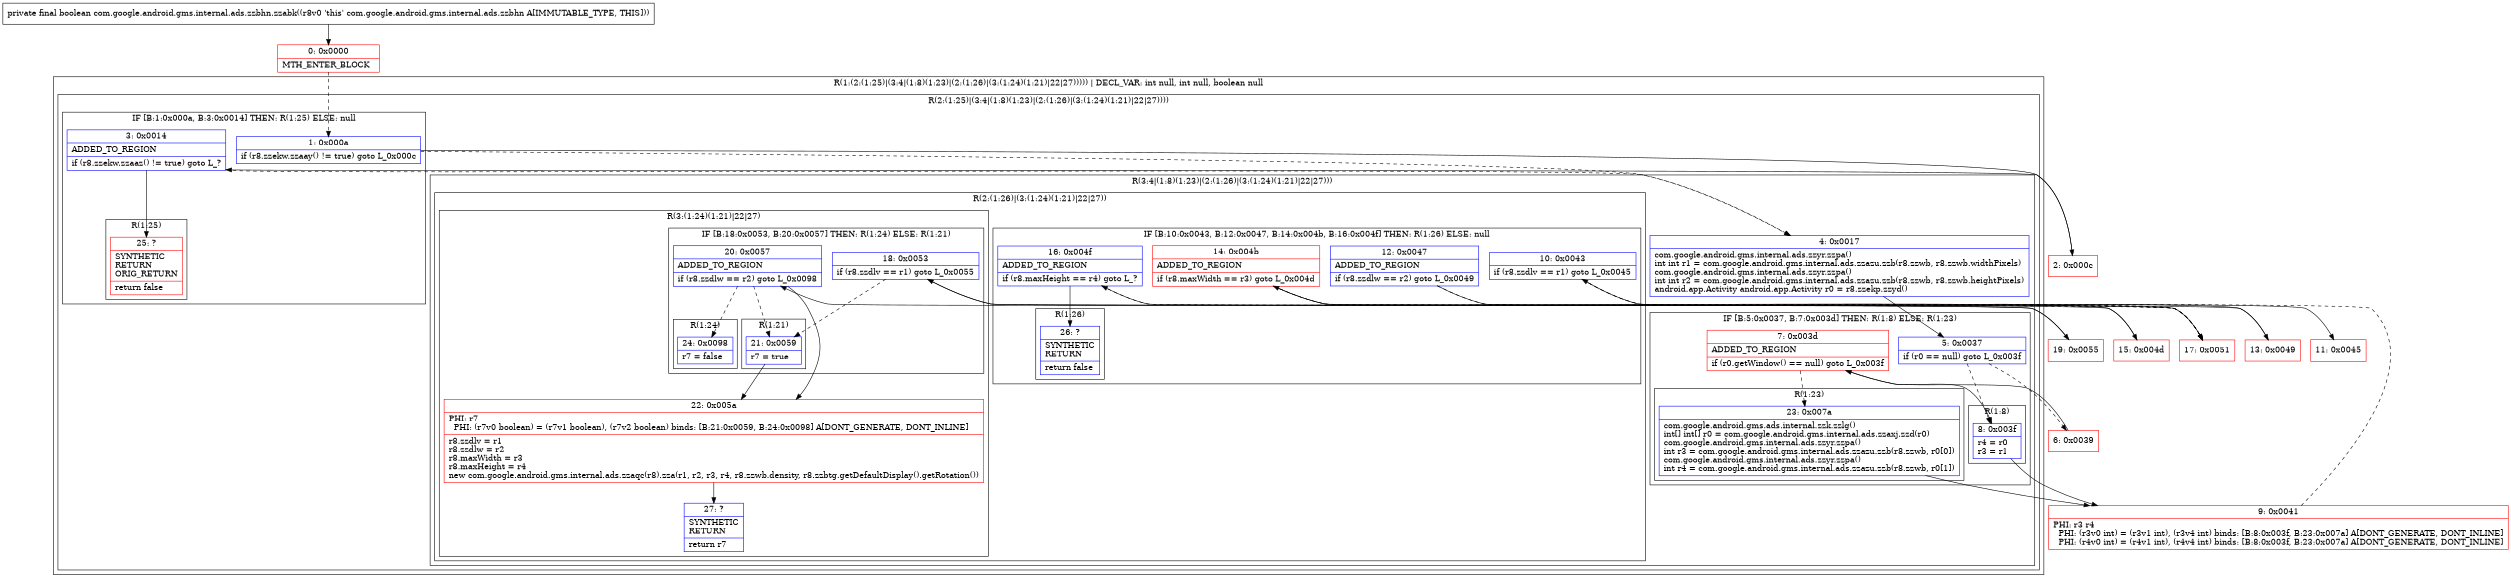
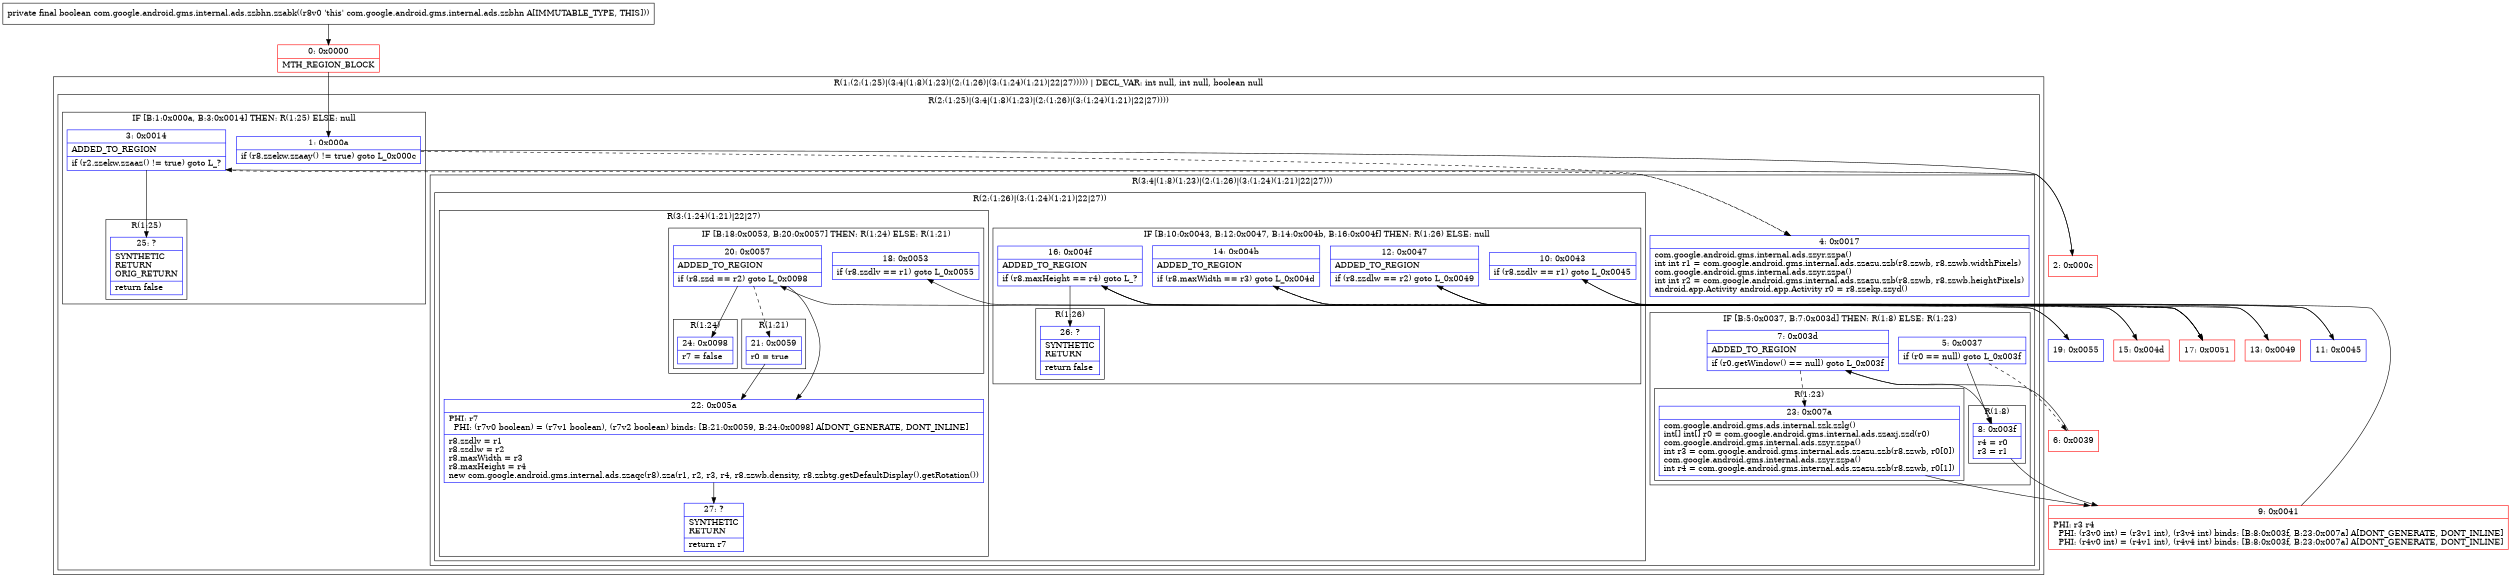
node "0: 0x0000": text "MTH_ENTER_BLOCK" -> "MTH_REGION_BLOCK"
edge "0: 0x0000" -> "1: 0x000a": style dashed -> solid
node "3: 0x0014": text "if (r8.zzekw.zzaaz() != true) goto L_?" -> "if (r2.zzekw.zzaaz() != true) goto L_?"
node "25: ?": color red -> blue
node "14: 0x004b": color red -> blue
node "20: 0x0057": text "if (r8.zzdlw == r2) goto L_0x0098" -> "if (r8.zzd == r2) goto L_0x0098"
edge "11: 0x0045" -> "12: 0x0047": added
edge "18: 0x0053" -> "19: 0x0055": now "16: 0x004f" -> "19: 0x0055"
edge "16: 0x004f" -> "17: 0x0051": style dashed -> solid
edge "12: 0x0047" -> "17: 0x0051": style dashed -> solid
edge "10: 0x0043" -> "17: 0x0051": removed
edge "9: 0x0041" -> "10: 0x0043": style dashed -> solid
edge "18: 0x0053" -> "21: 0x0059": removed
edge "20: 0x0057" -> "24: 0x0098": style dashed -> solid
edge "4: 0x0017" -> "5: 0x0037": removed
node "7: 0x003d": color red -> blue
node "19: 0x0055": color red -> blue
node "11: 0x0045": color red -> blue
node "21: 0x0059": text "r7 = true" -> "r0 = true"
edge "5: 0x0037" -> "8: 0x003f": style dashed -> solid
node "22: 0x005a": color red -> blue
